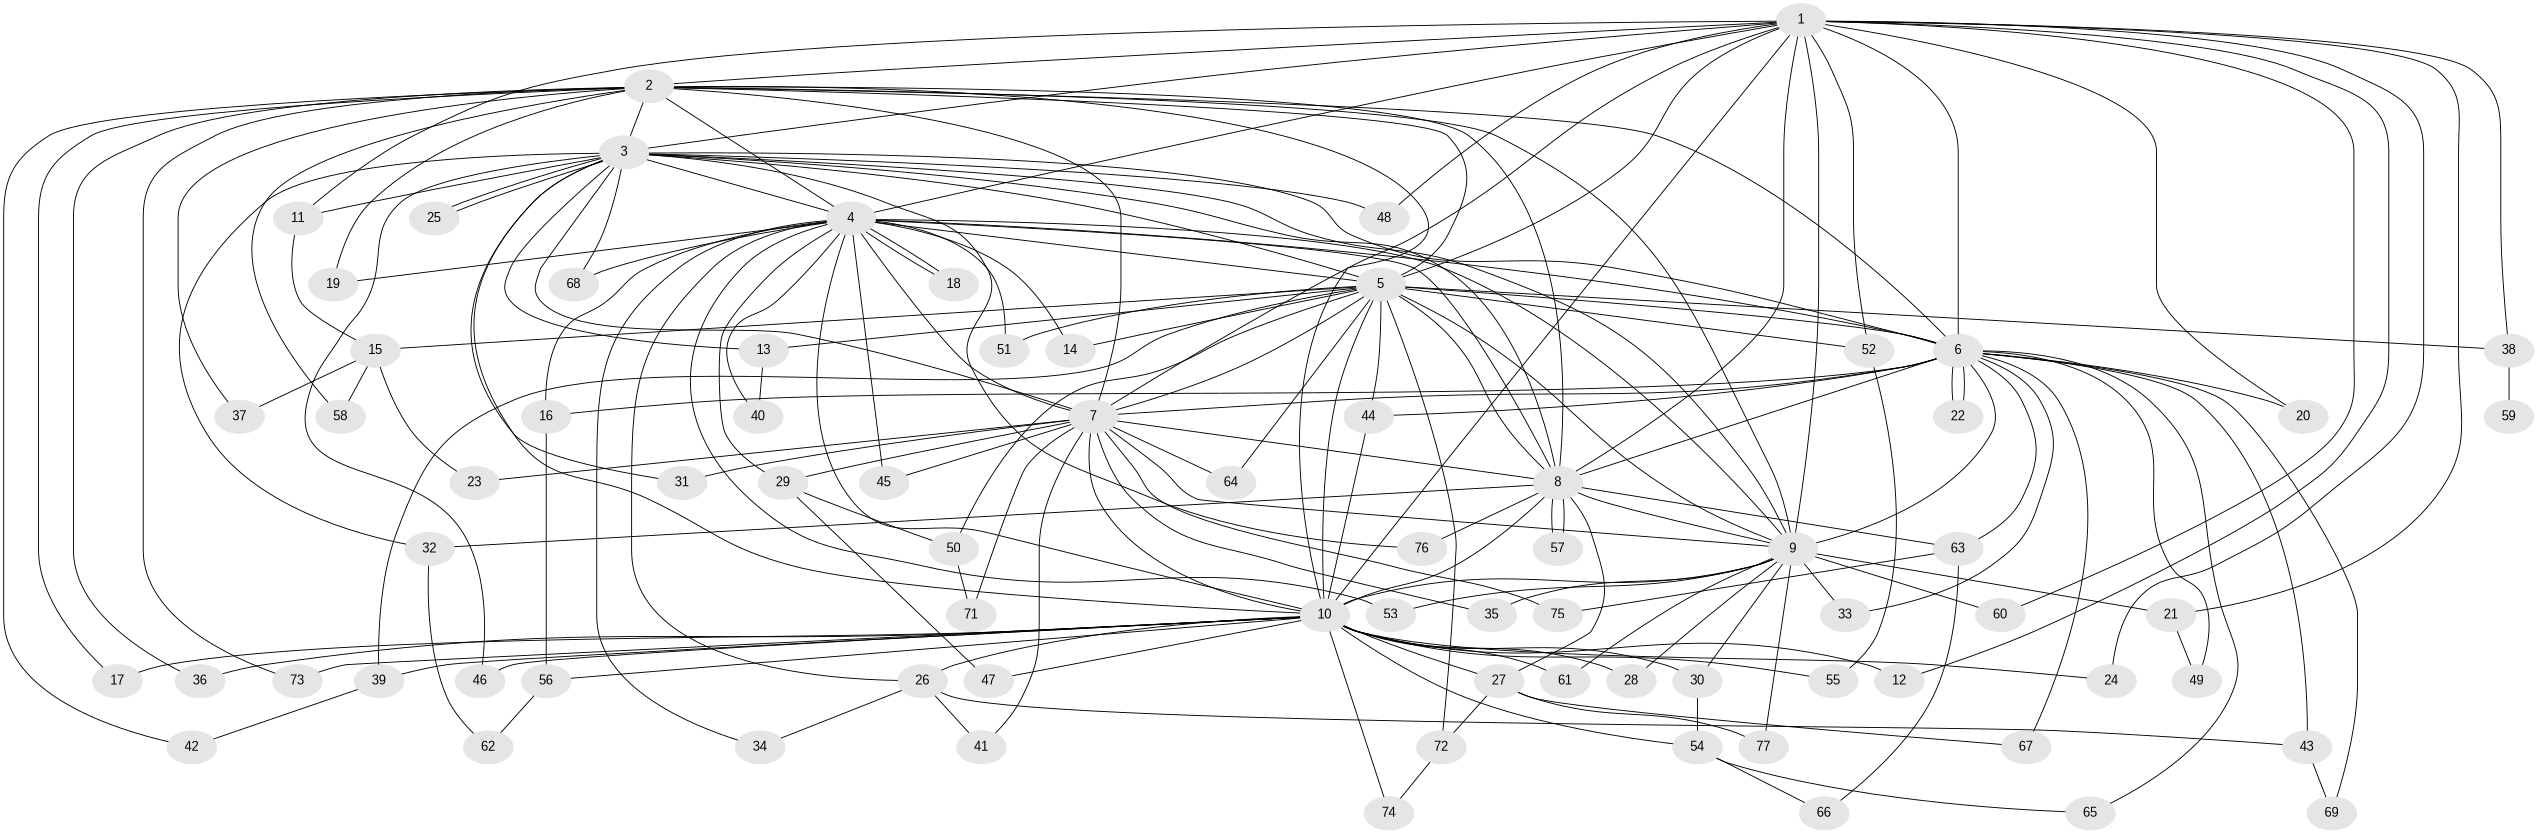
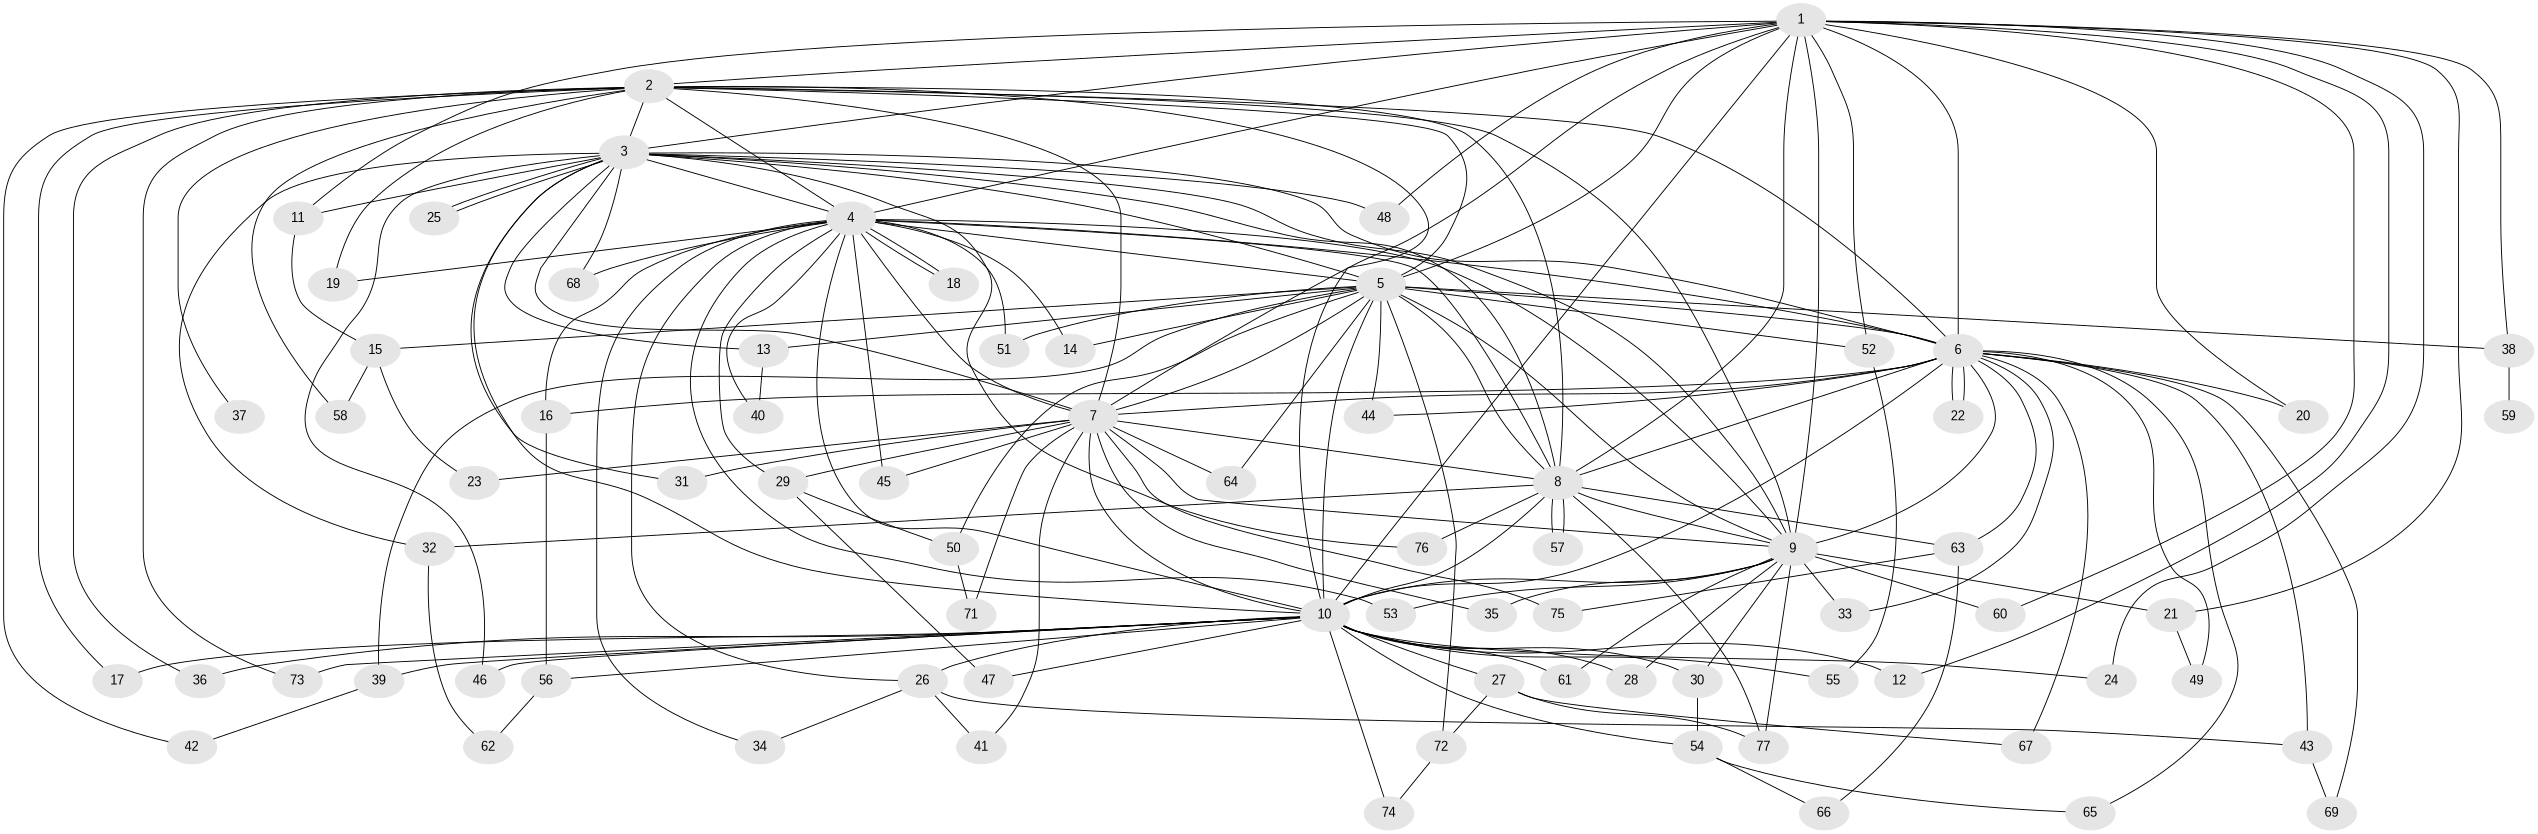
edge "15" -- "37": removed
edge "44" -- "10": now "6" -- "10"
edge "8" -- "27": now "8" -- "77"
